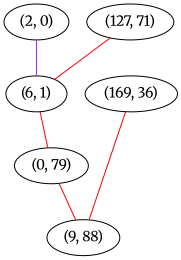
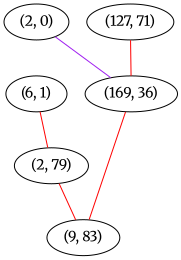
edge "(2, 0)" -- "(6, 1)": now "(2, 0)" -- "(169, 36)"
edge "(127, 71)" -- "(6, 1)": now "(127, 71)" -- "(169, 36)"
node "(0, 79)": label "(0, 79)" -> "(2, 79)"
node "(9, 88)": label "(9, 88)" -> "(9, 83)"
